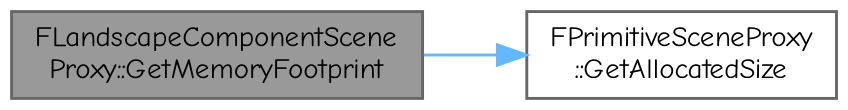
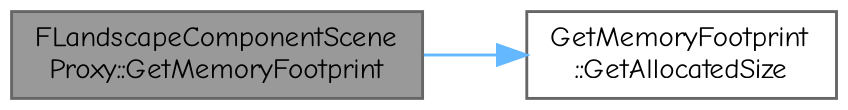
node "FPrimitiveSceneProxy ::GetAllocatedSize": label "FPrimitiveSceneProxy ::GetAllocatedSize" -> "GetMemoryFootprint ::GetAllocatedSize"
